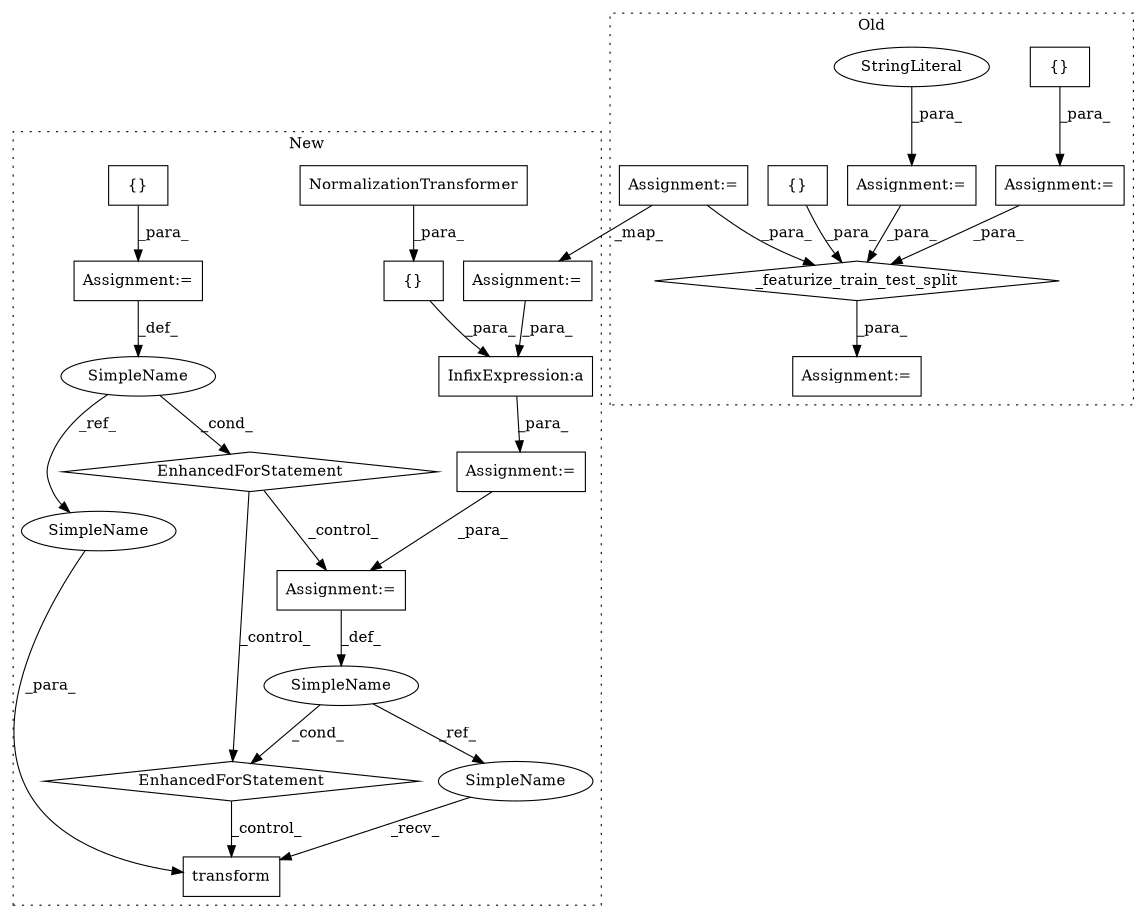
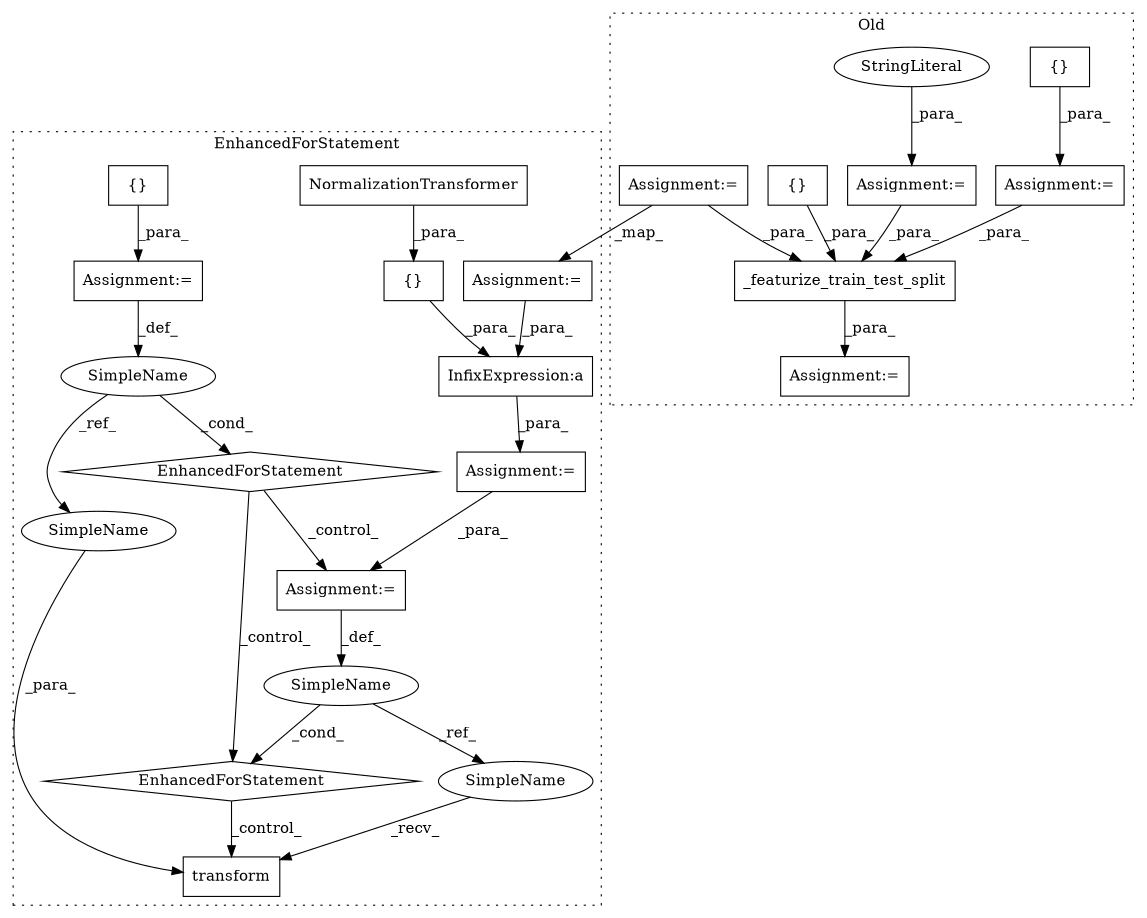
cluster "New": label "New" -> "EnhancedForStatement"
node "_featurize_train_test_split": shape diamond -> box
